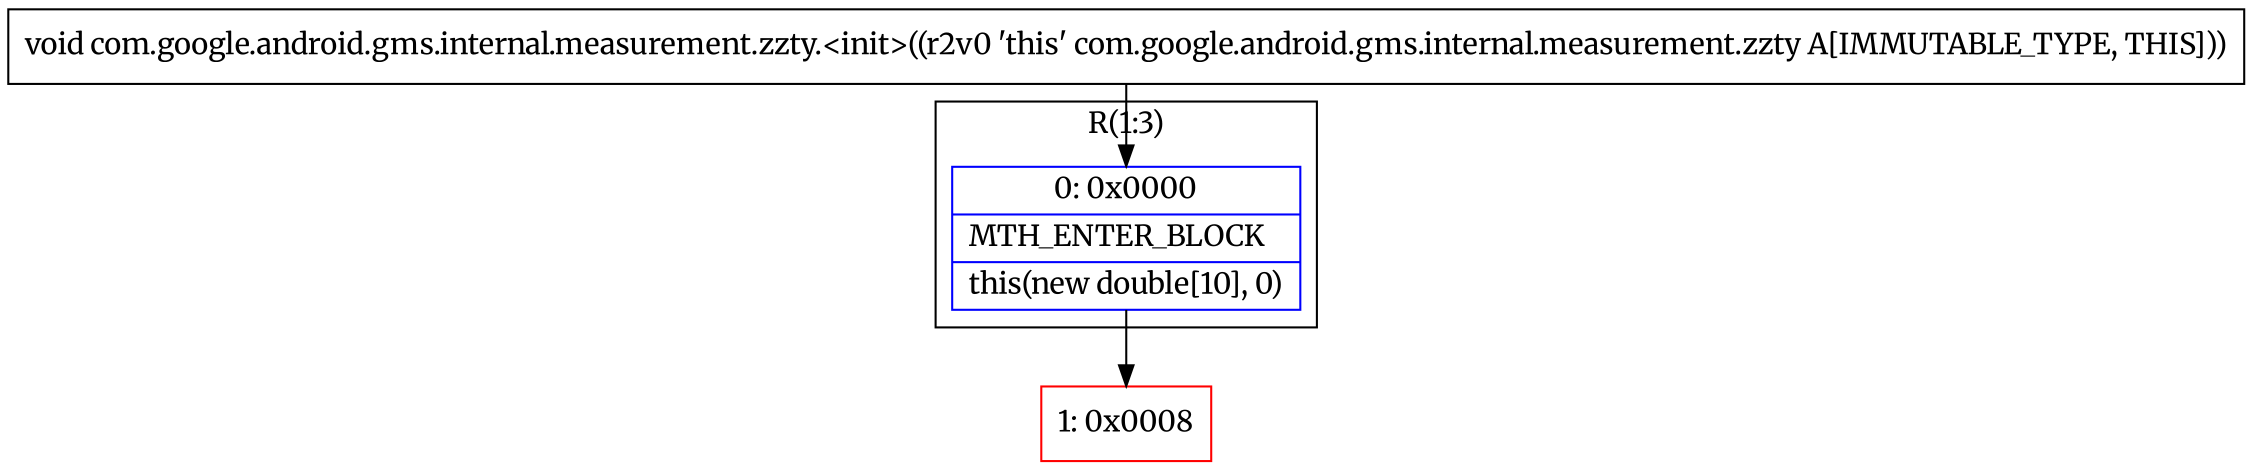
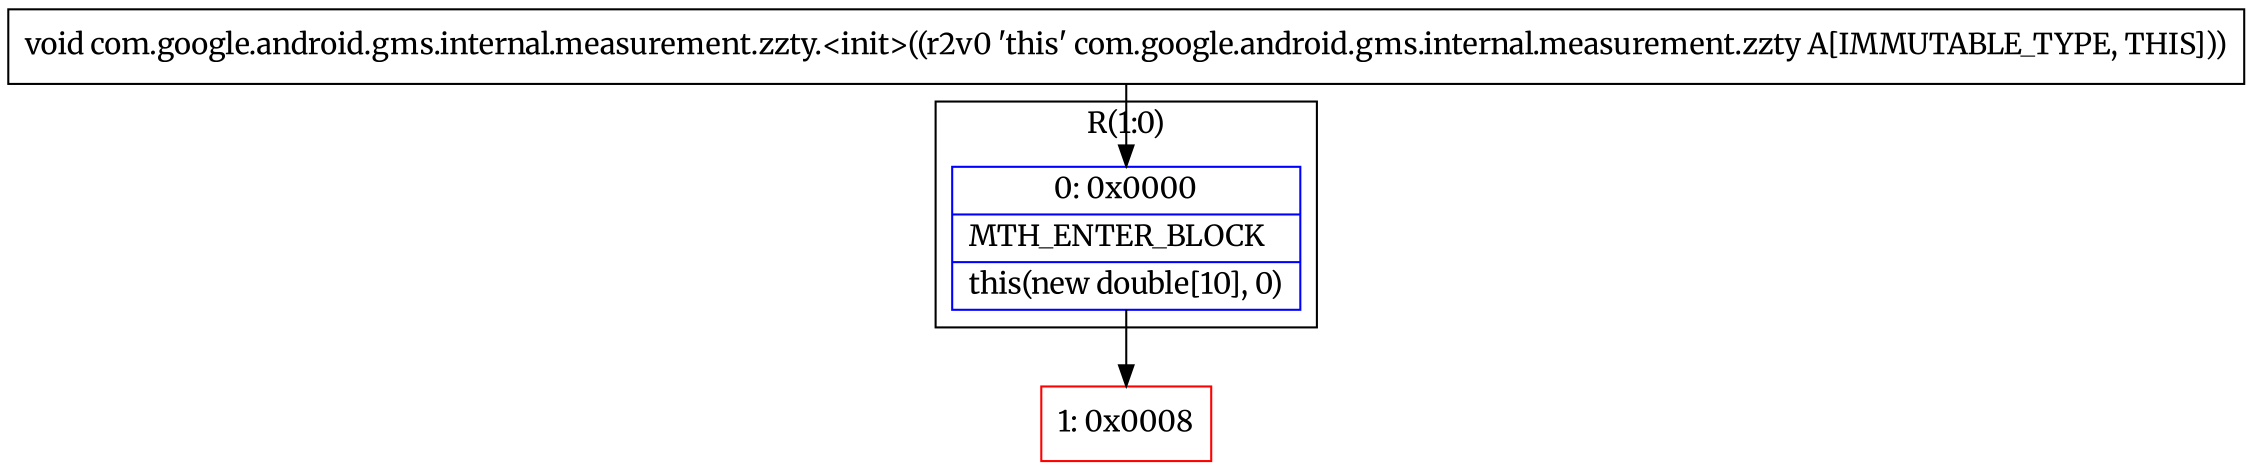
cluster "R(1:3)": label "R(1:3)" -> "R(1:0)"
